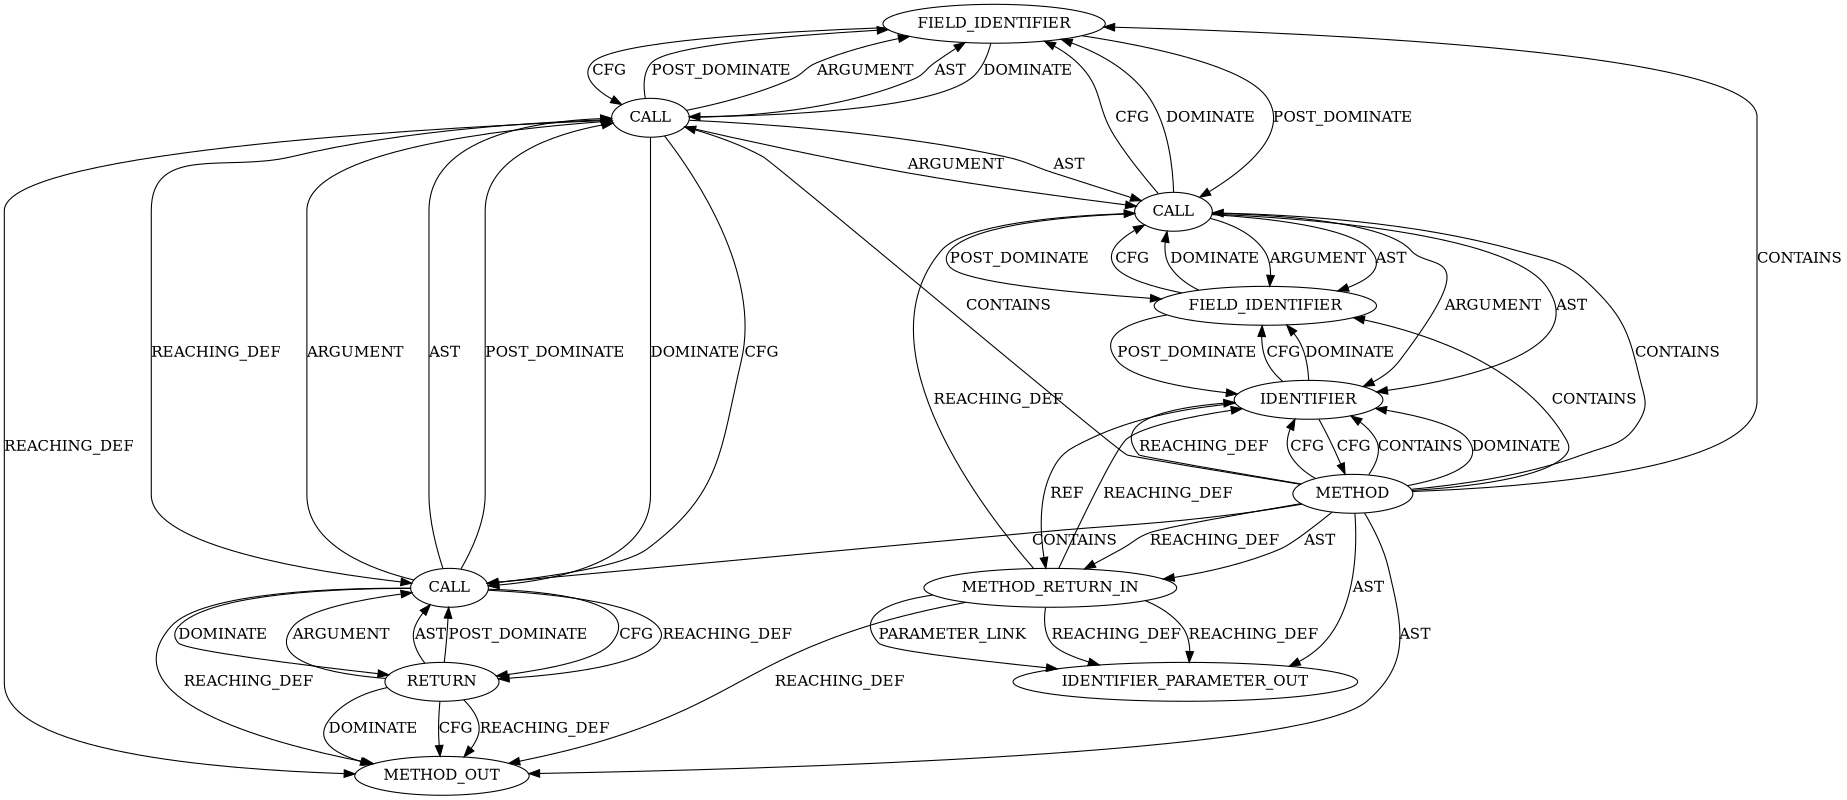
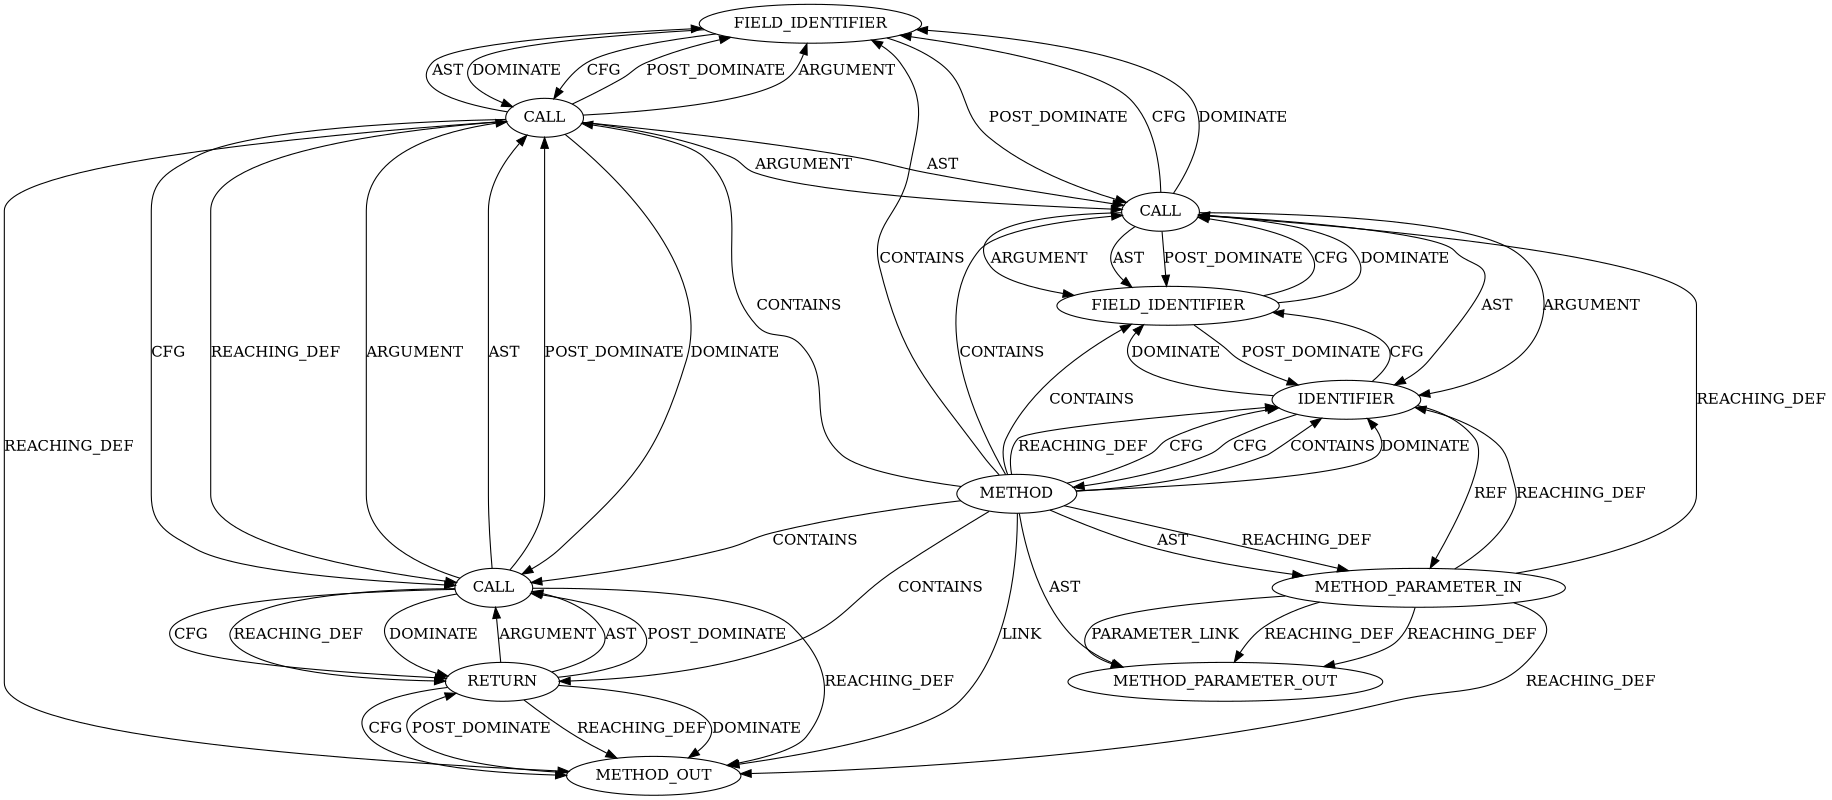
node "METHOD_RETURN_IN": label "METHOD_RETURN_IN" -> "METHOD_PARAMETER_IN"
edge "METHOD" -> "METHOD_OUT": label "AST" -> "LINK"
edge "METHOD" -> "RETURN": added, label "CONTAINS"
node "IDENTIFIER_PARAMETER_OUT": label "IDENTIFIER_PARAMETER_OUT" -> "METHOD_PARAMETER_OUT"
edge "METHOD_OUT" -> "RETURN": added, label "POST_DOMINATE"
